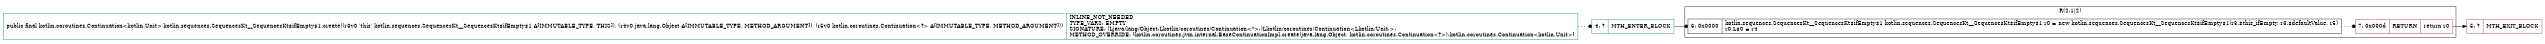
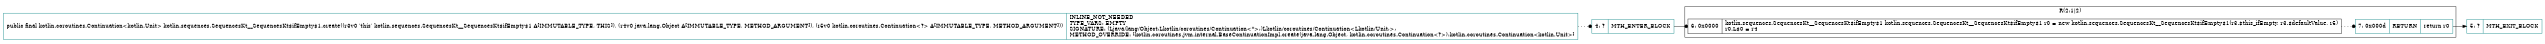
node "7: 0x000d": color brown -> teal
node "5: ?": color brown -> teal
